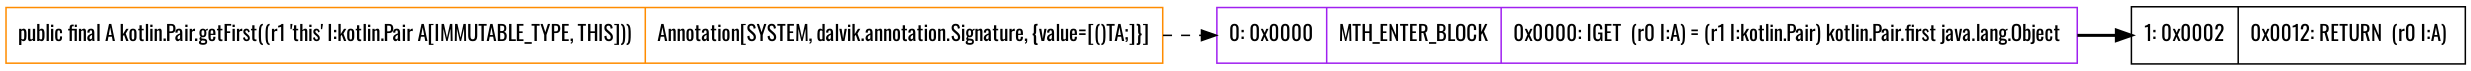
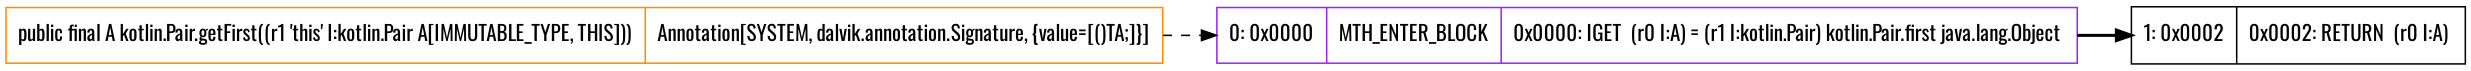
node "1: 0x0002": text "0x0012: RETURN  (r0 I:A)" -> "0x0002: RETURN  (r0 I:A)"
